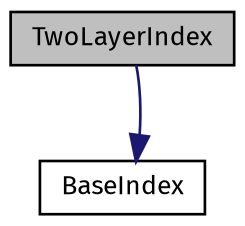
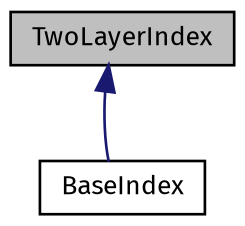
edge "TwoLayerIndex" -> "BaseIndex": reversed
